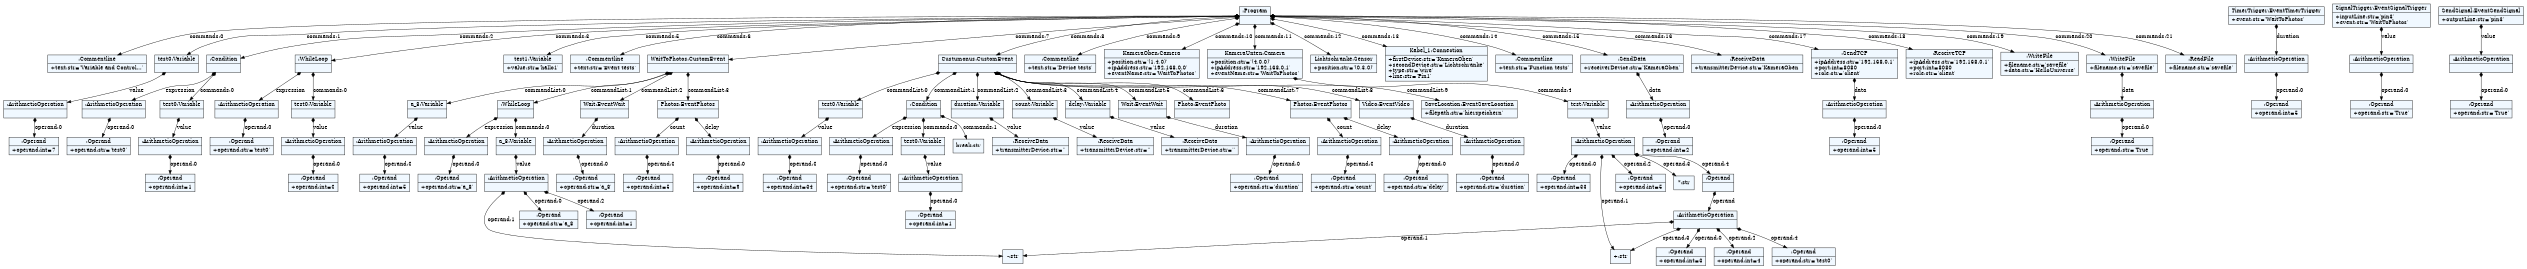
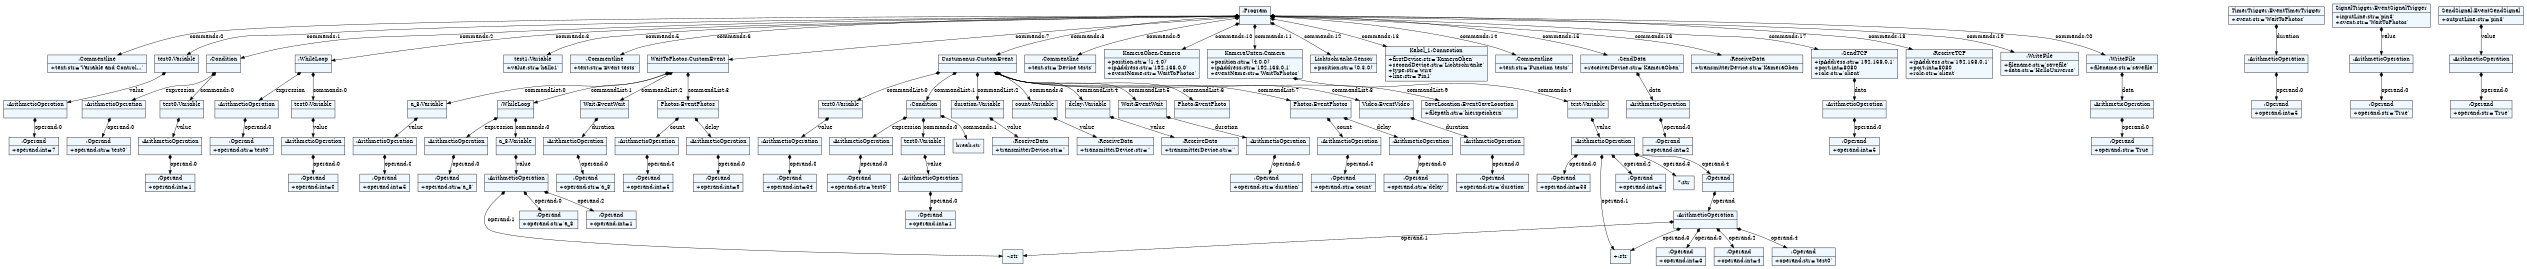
node ":ReadFile": removed
edge "Custumonus:CustomEvent" -- "count:Variable": label "commandList:3" -> "commands:3"
